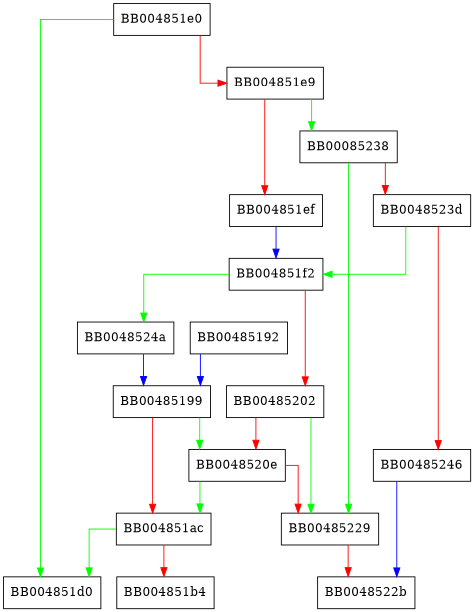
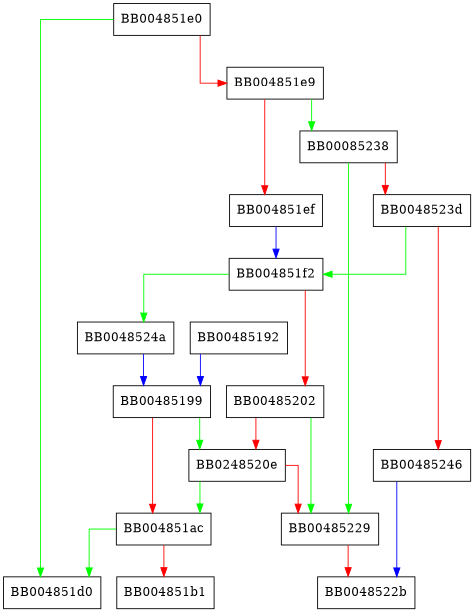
node "BB0048520e": label "BB0048520e" -> "BB0248520e"
node "BB004851b4": label "BB004851b4" -> "BB004851b1"
